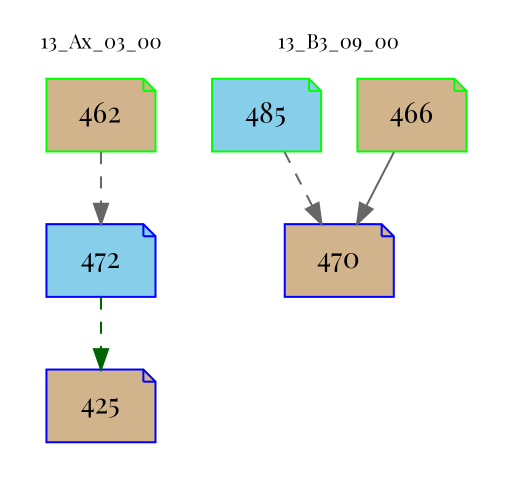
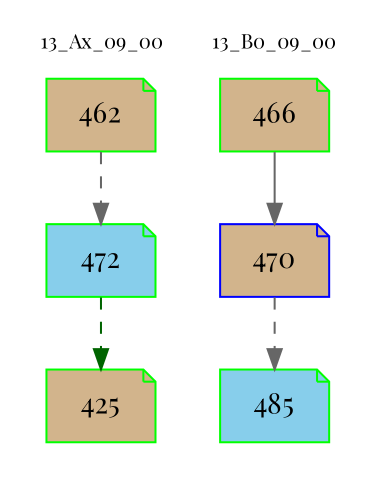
cluster "13_Ax_03_00": label "13_Ax_03_00" -> "13_Ax_09_00"
cluster "13_B3_09_00": label "13_B3_09_00" -> "13_B0_09_00"
edge "485" -> "470": reversed
node "472": color blue -> green
node "425": color blue -> green
